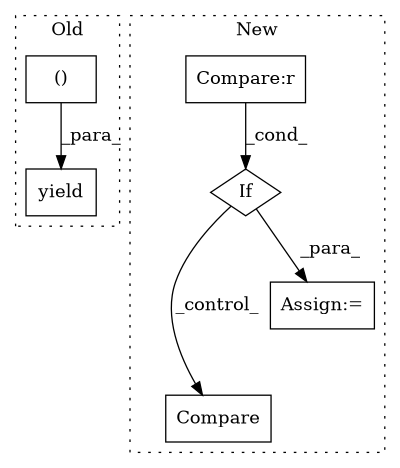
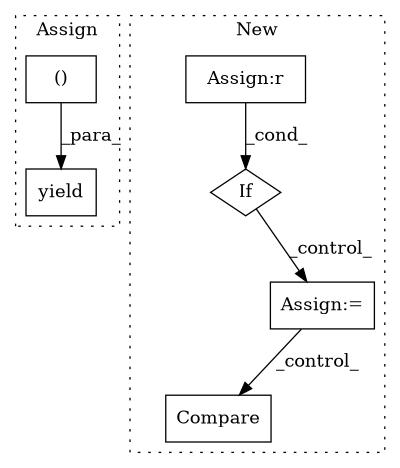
cluster "Old": label "Old" -> "Assign"
node "Compare:r": label "Compare:r" -> "Assign:r"
edge "If" -> "Assign:=": label "_para_" -> "_control_"
edge "If" -> "Compare": now "Assign:=" -> "Compare"
